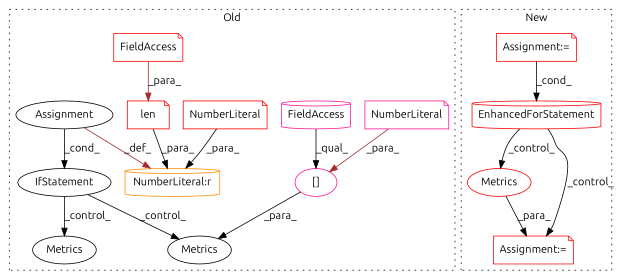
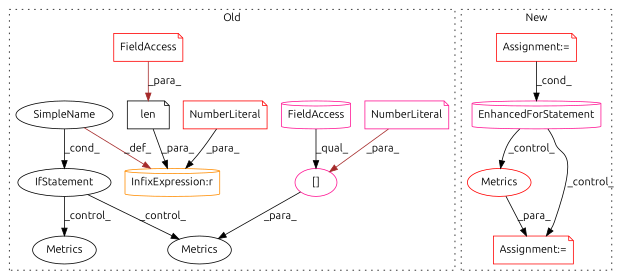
node "Assignment": label "Assignment" -> "SimpleName"
node "len": color red -> black
node "EnhancedForStatement": color red -> deeppink
node "NumberLiteral:r": label "NumberLiteral:r" -> "InfixExpression:r"
